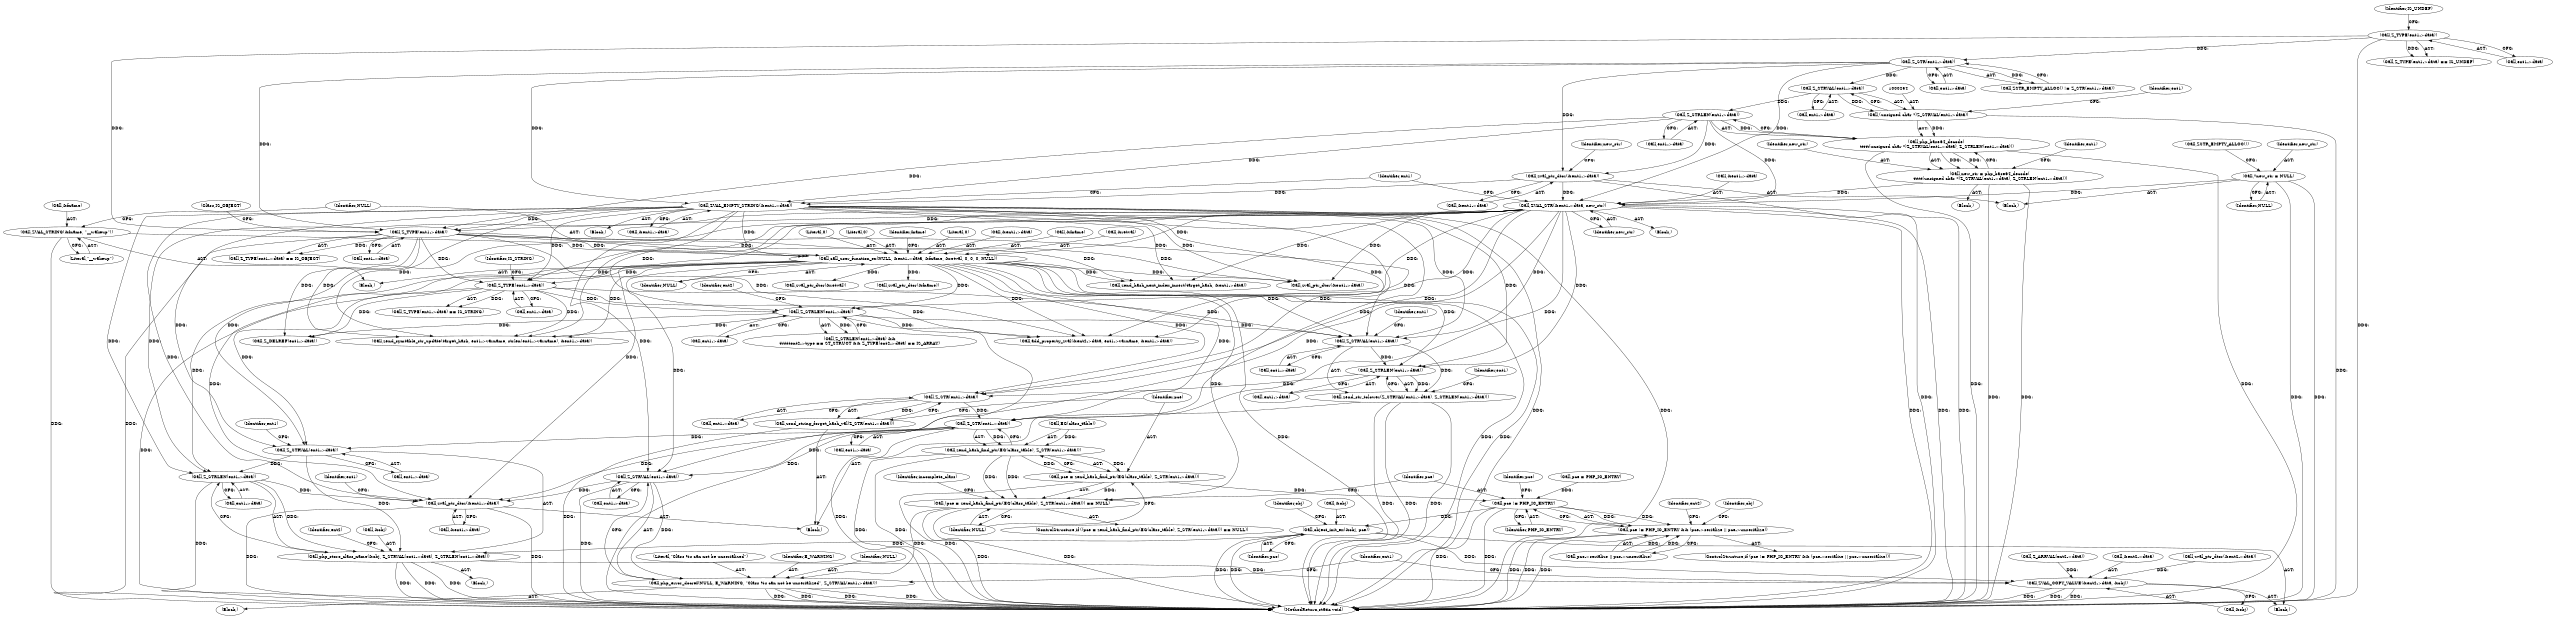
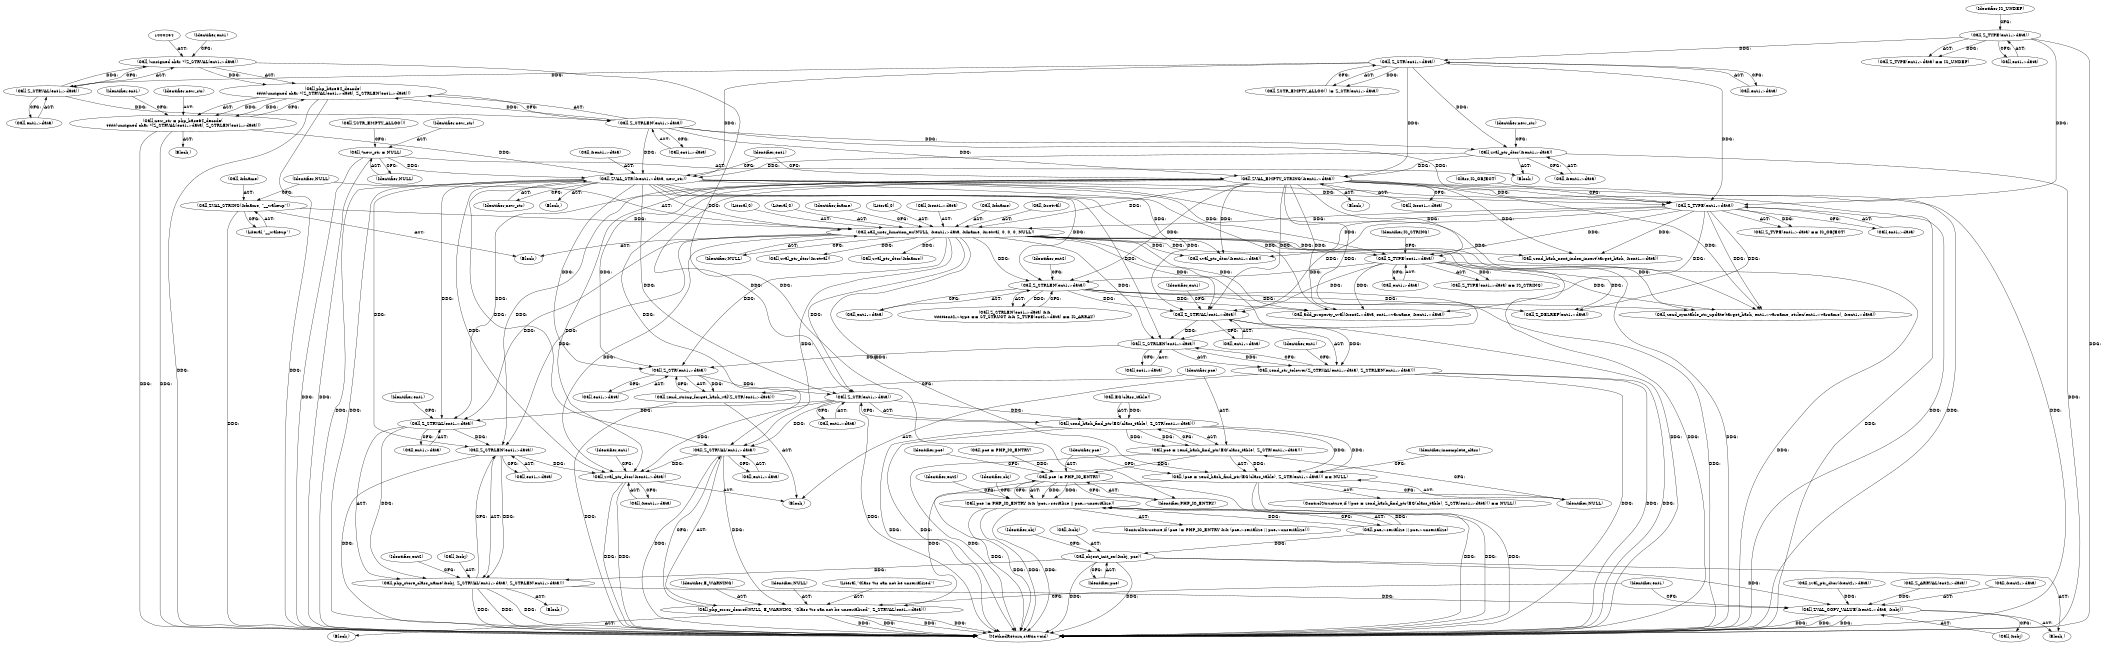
edge "(Call,ZVAL_STR(&ent1->data, new_str))" -> "(Call,zend_hash_next_index_insert(target_hash, &ent1->data))": removed, label "DDG:"
edge "(Call,pce != PHP_IC_ENTRY)" -> "(Call,object_init_ex(&obj, pce))": now "(Call,pce->serialize || pce->unserialize)" -> "(Call,object_init_ex(&obj, pce))"
edge "(Call,(unsigned char *)Z_STRVAL(ent1->data))" -> "(MethodReturn,static void)": now "(Call,(unsigned char *)Z_STRVAL(ent1->data))" -> "(Identifier,PHP_IC_ENTRY)"
